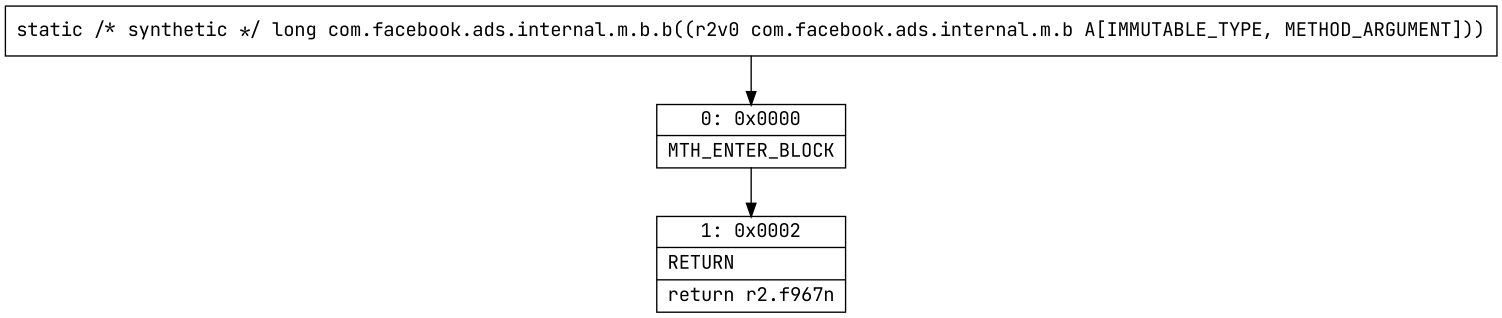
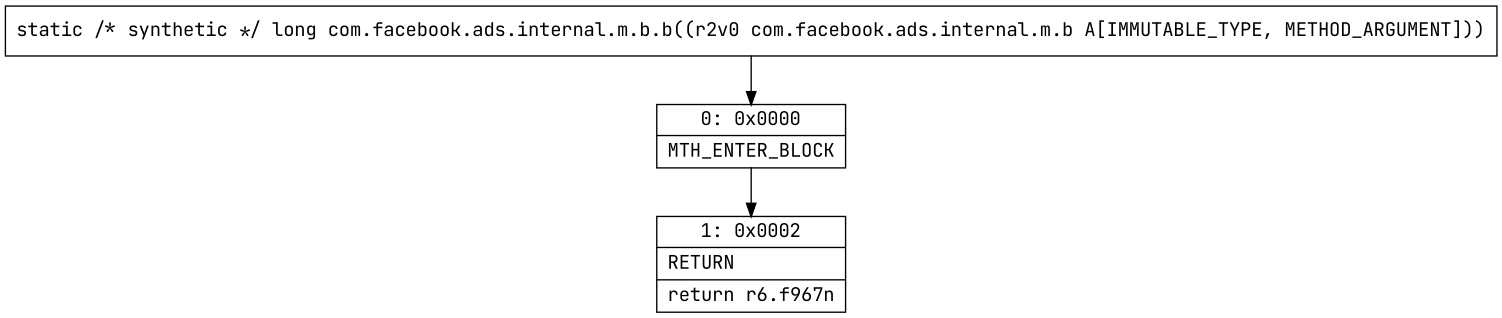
node "1: 0x0002": text "return r2.f967n" -> "return r6.f967n"
